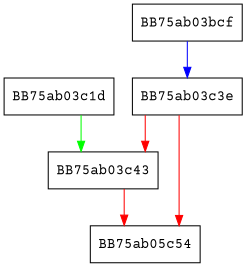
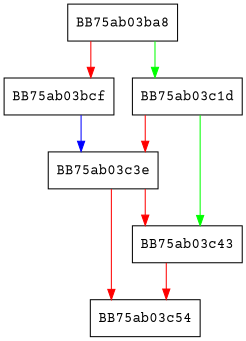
node "BB75ab03ba8": added
edge "BB75ab03c1d" -> "BB75ab03c3e": added
node "BB75ab05c54": label "BB75ab05c54" -> "BB75ab03c54"
